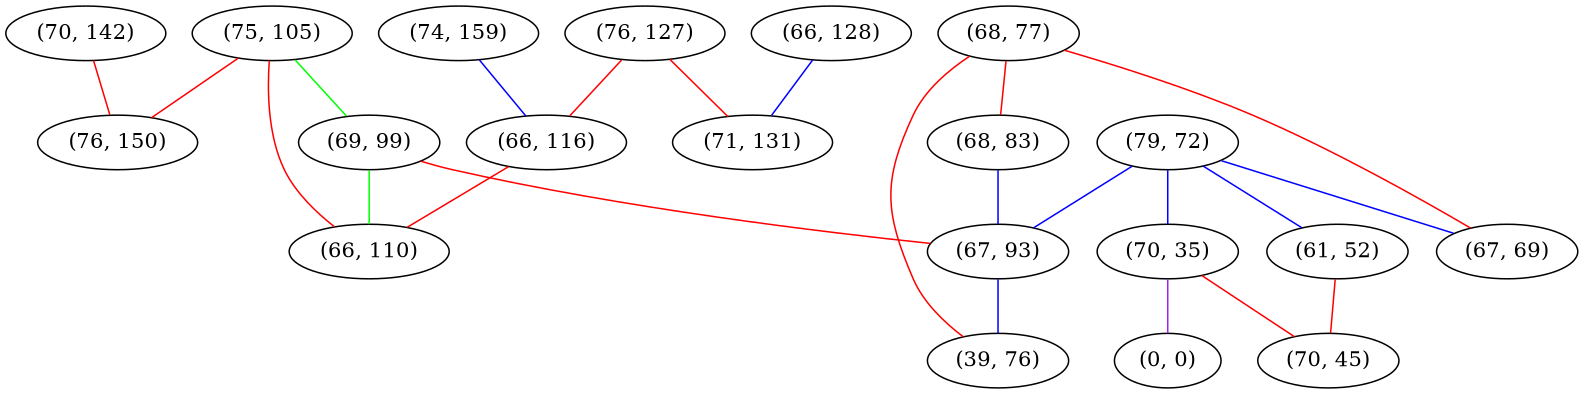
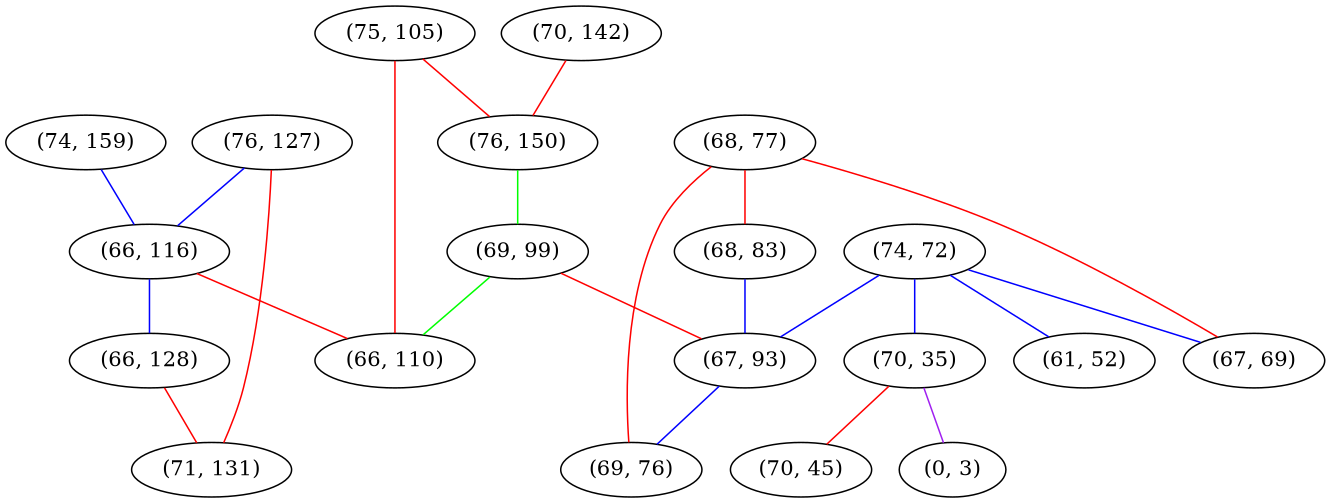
edge "(75, 105)" -- "(69, 99)": now "(76, 150)" -- "(69, 99)"
edge "(76, 127)" -- "(66, 116)": color red -> blue
edge "(66, 128)" -- "(71, 131)": color blue -> red
node "(79, 72)": label "(79, 72)" -> "(74, 72)"
edge "(66, 116)" -- "(66, 128)": added
edge "(61, 52)" -- "(70, 45)": removed
node "(39, 76)": label "(39, 76)" -> "(69, 76)"
node "(0, 0)": label "(0, 0)" -> "(0, 3)"
